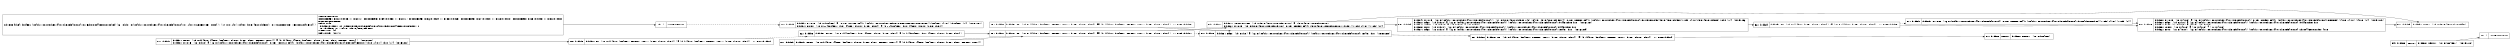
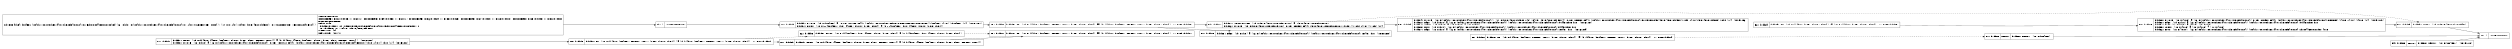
edge "30: 0x0014" -> "31: 0x0019": style solid -> dashed
node "37: 0x002b": removed
node "20: ?": text "MTH_ENTER_NOT" -> "MTH_ENTER_BLOCK"
edge "20: ?" -> "22: 0x0000": style dashed -> solid
edge "22: 0x0000" -> "23: 0x0005": added
edge "35: 0x001f" -> "36: 0x0029": removed
edge "28: 0x0011" -> "30: 0x0014": now "23: 0x0005" -> "30: 0x0014"
edge "31: 0x0019" -> "21: ?": added
edge "26: 0x000e" -> "28: 0x0011": style solid -> dashed
edge "28: 0x0011" -> "32: 0x001a": removed
edge "32: 0x001a" -> "33: 0x001c": removed
edge "34: 0x001e" -> "21: ?": added
node "21: ?": text "MTH_EXIT_HINTS" -> "MTH_EXIT_BLOCK"
edge "33: 0x001c" -> "34: 0x001e": style solid -> dashed
edge "25: 0x000c" -> "27: 0x0010": added
